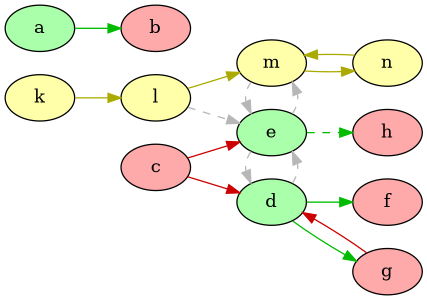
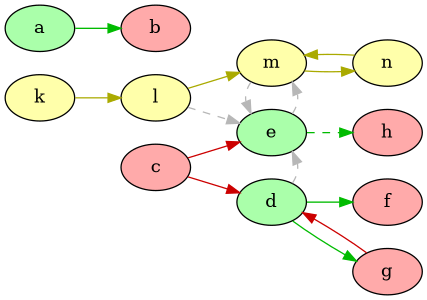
edge "e" -> "d": removed
